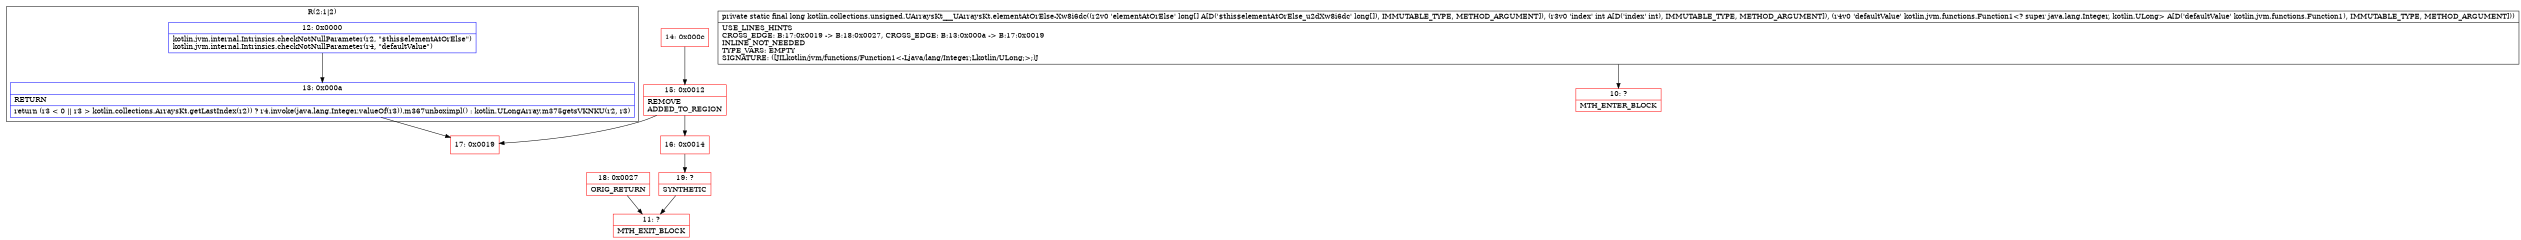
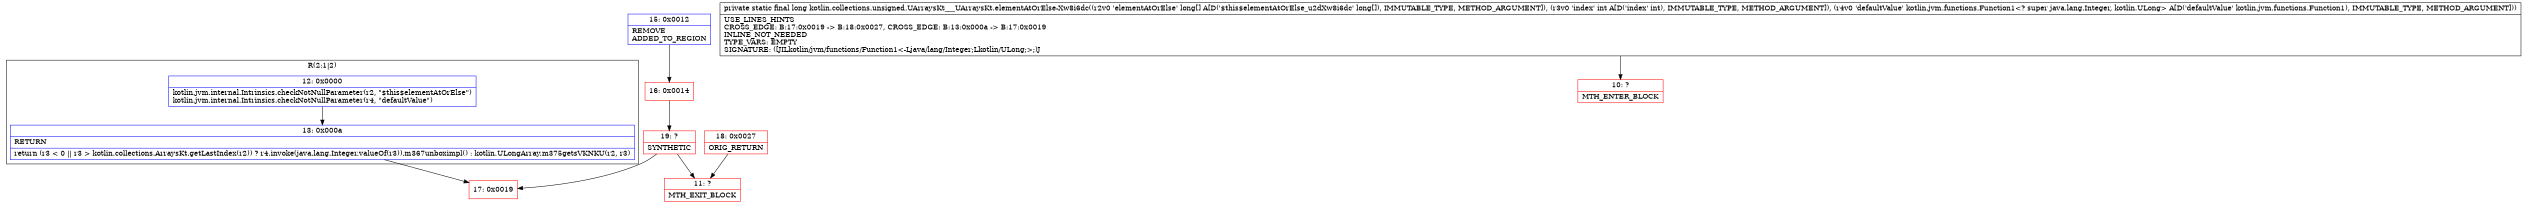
node "14: 0x000c": removed
node "15: 0x0012": color red -> blue
edge "15: 0x0012" -> "17: 0x0019": now "19: ?" -> "17: 0x0019"
